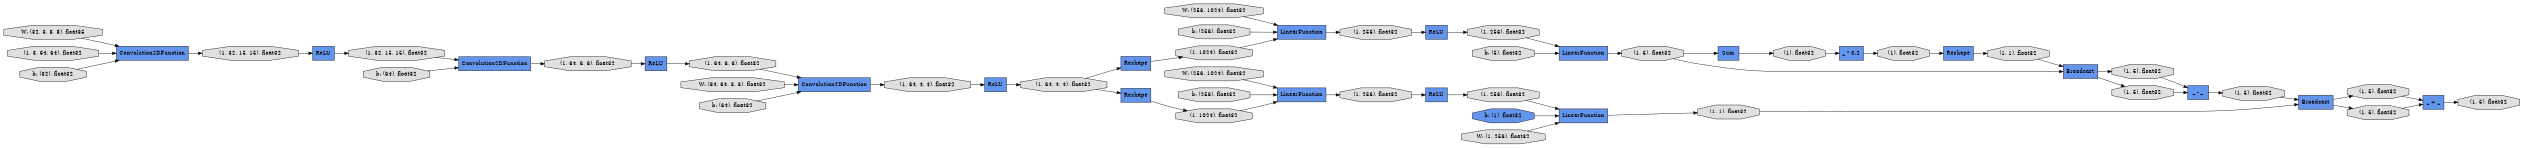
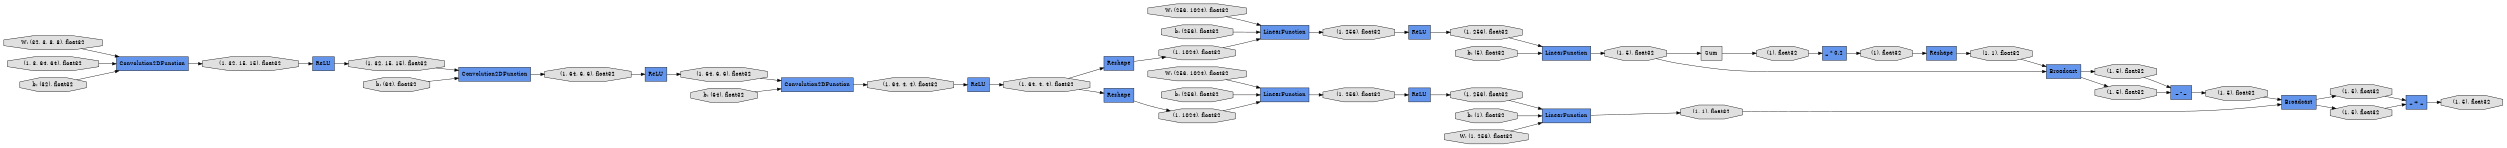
node "W: (32, 3, 8, 8), float35": label "W: (32, 3, 8, 8), float35" -> "W: (32, 3, 8, 8), float32"
node "Sum": fillcolor #6495ed -> #e0e0e0
node "W: (64, 64, 3, 3), float32": removed
node "b: (1), float32": fillcolor #6495ed -> #e0e0e0
